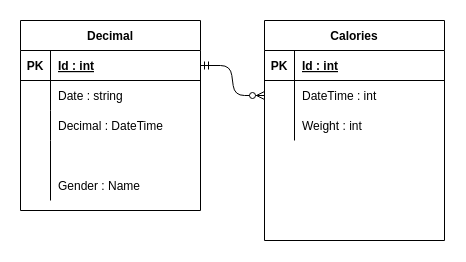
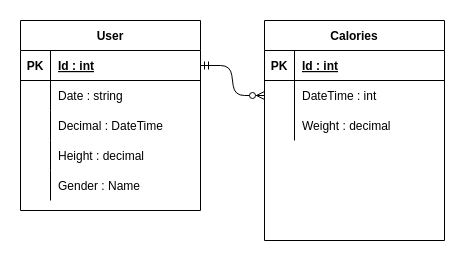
node "Decimal": label "Decimal" -> "User"
node "Weight : int": label "Weight : int" -> "Weight : decimal"
node "Height : decimal": added
